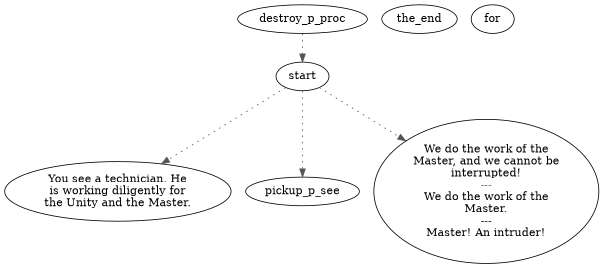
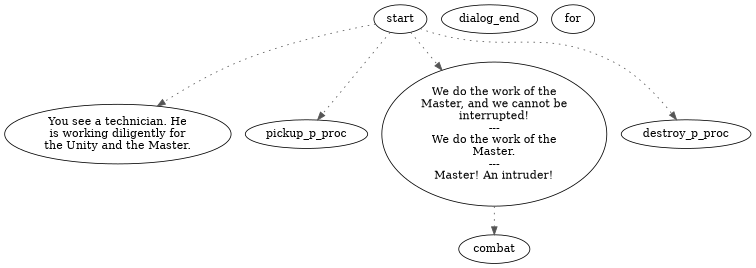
node "the_end": label "the_end" -> "dialog_end"
edge "destroy_p_proc" -> "start": reversed
node "pickup_p_see": label "pickup_p_see" -> "pickup_p_proc"
node "combat": added
